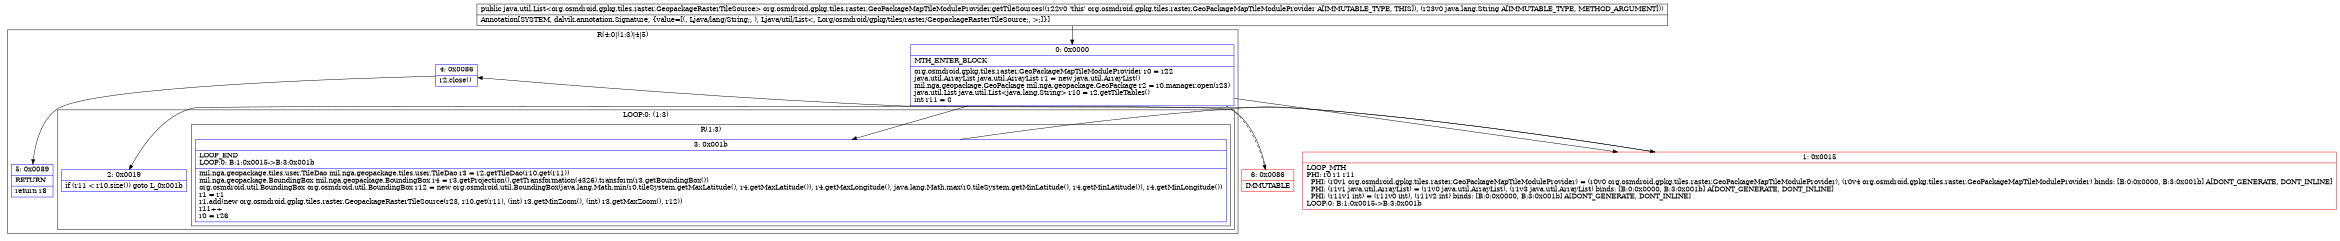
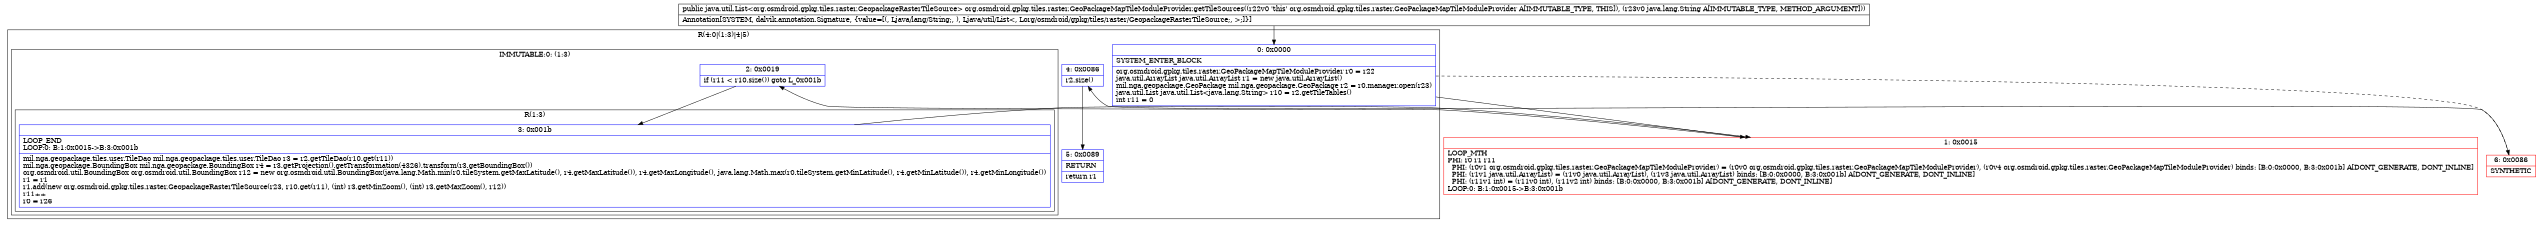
node "0: 0x0000": text "MTH_ENTER_BLOCK" -> "SYSTEM_ENTER_BLOCK"
node "4: 0x0086": text "r2.close()" -> "r2.size()"
cluster "LOOP:0: (1:3)": label "LOOP:0: (1:3)" -> "IMMUTABLE:0: (1:3)"
edge "0: 0x0000" -> "3: 0x001b": now "2: 0x0019" -> "3: 0x001b"
node "6: 0x0086": text "IMMUTABLE" -> "SYNTHETIC"
node "5: 0x0089": text "return r8" -> "return r1"
